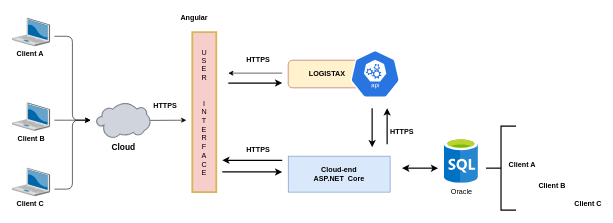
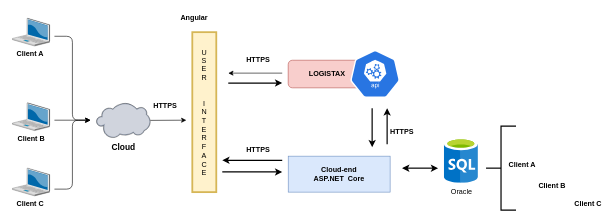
node "LOGISTAX": fillcolor #fff2cc -> #f8cecc
node "U S E R I N T E R F A C E": fillcolor #f8cecc -> #fff2cc
